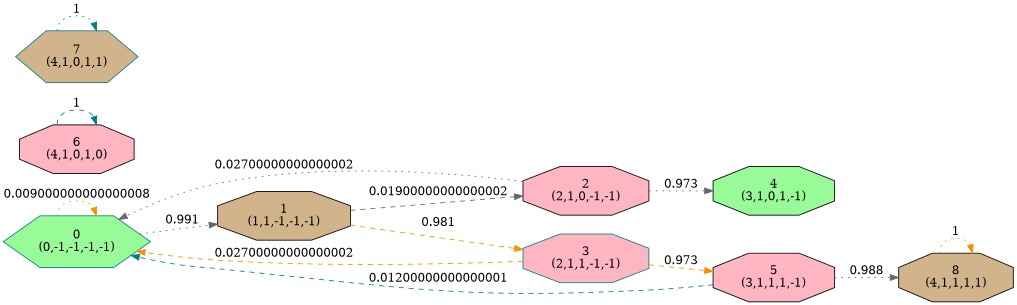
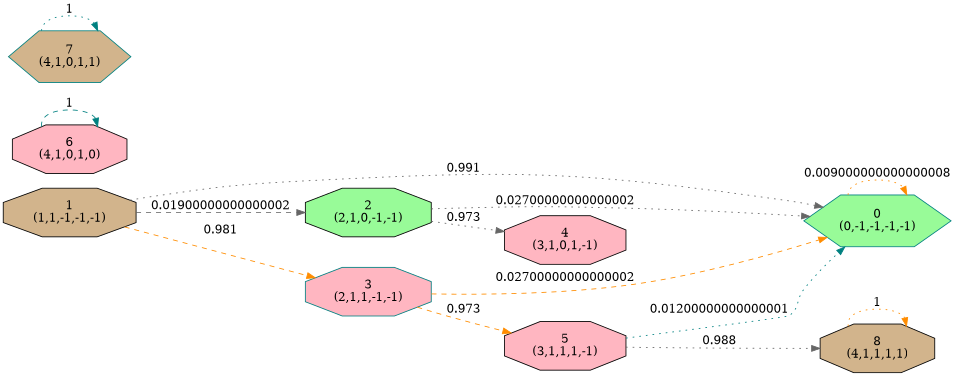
node "2 (2,1,0,-1,-1)": fillcolor lightpink -> palegreen
node "4 (3,1,0,1,-1)": fillcolor palegreen -> lightpink
edge "0 (0,-1,-1,-1,-1)" -> "1 (1,1,-1,-1,-1)": reversed
edge "5 (3,1,1,1,-1)" -> "0 (0,-1,-1,-1,-1)": style dashed -> dotted
